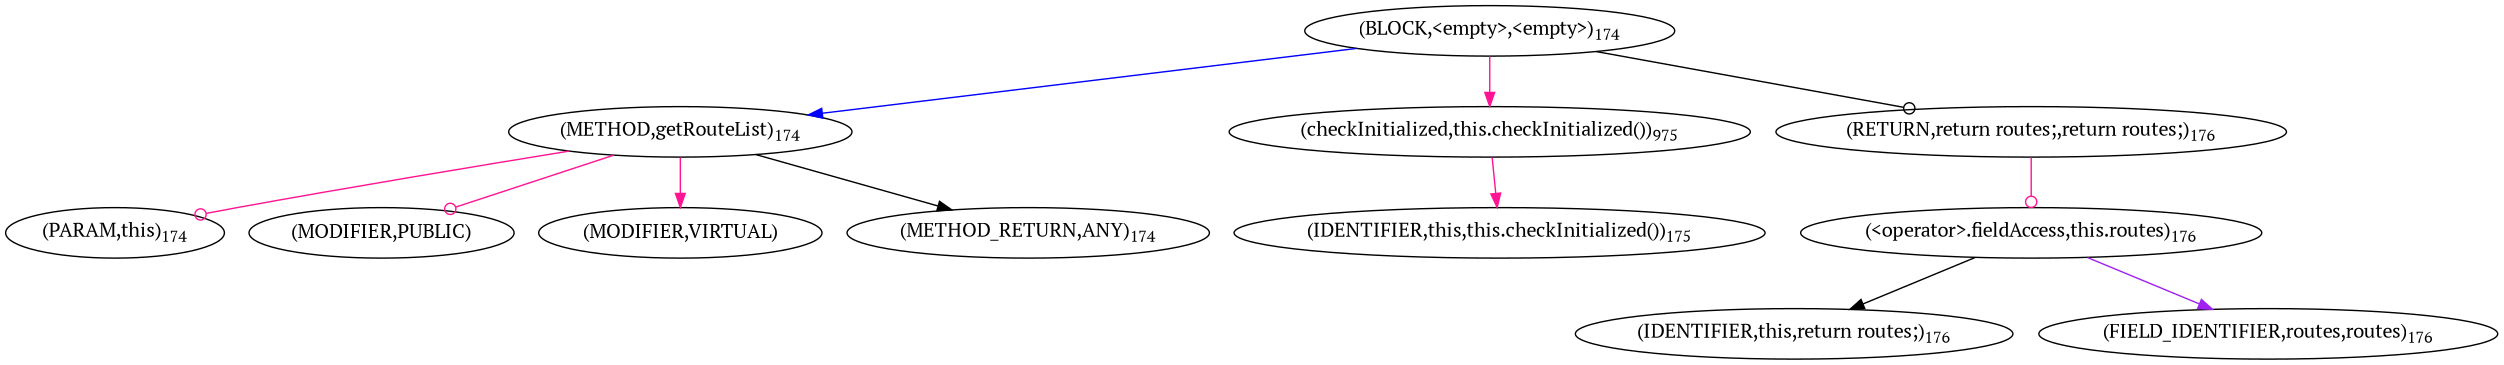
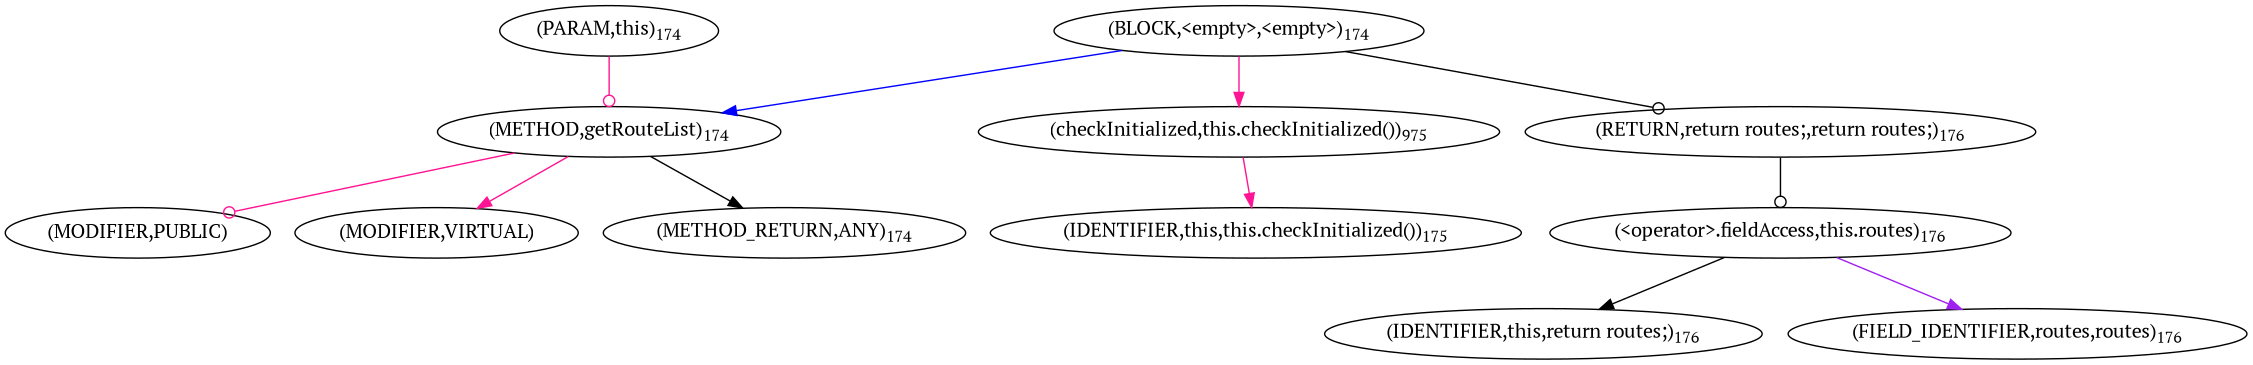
edge "(RETURN,return routes;,return routes;)" -> "(<operator>.fieldAccess,this.routes)": color deeppink -> black
edge "(METHOD,getRouteList)" -> "(PARAM,this)": reversed
